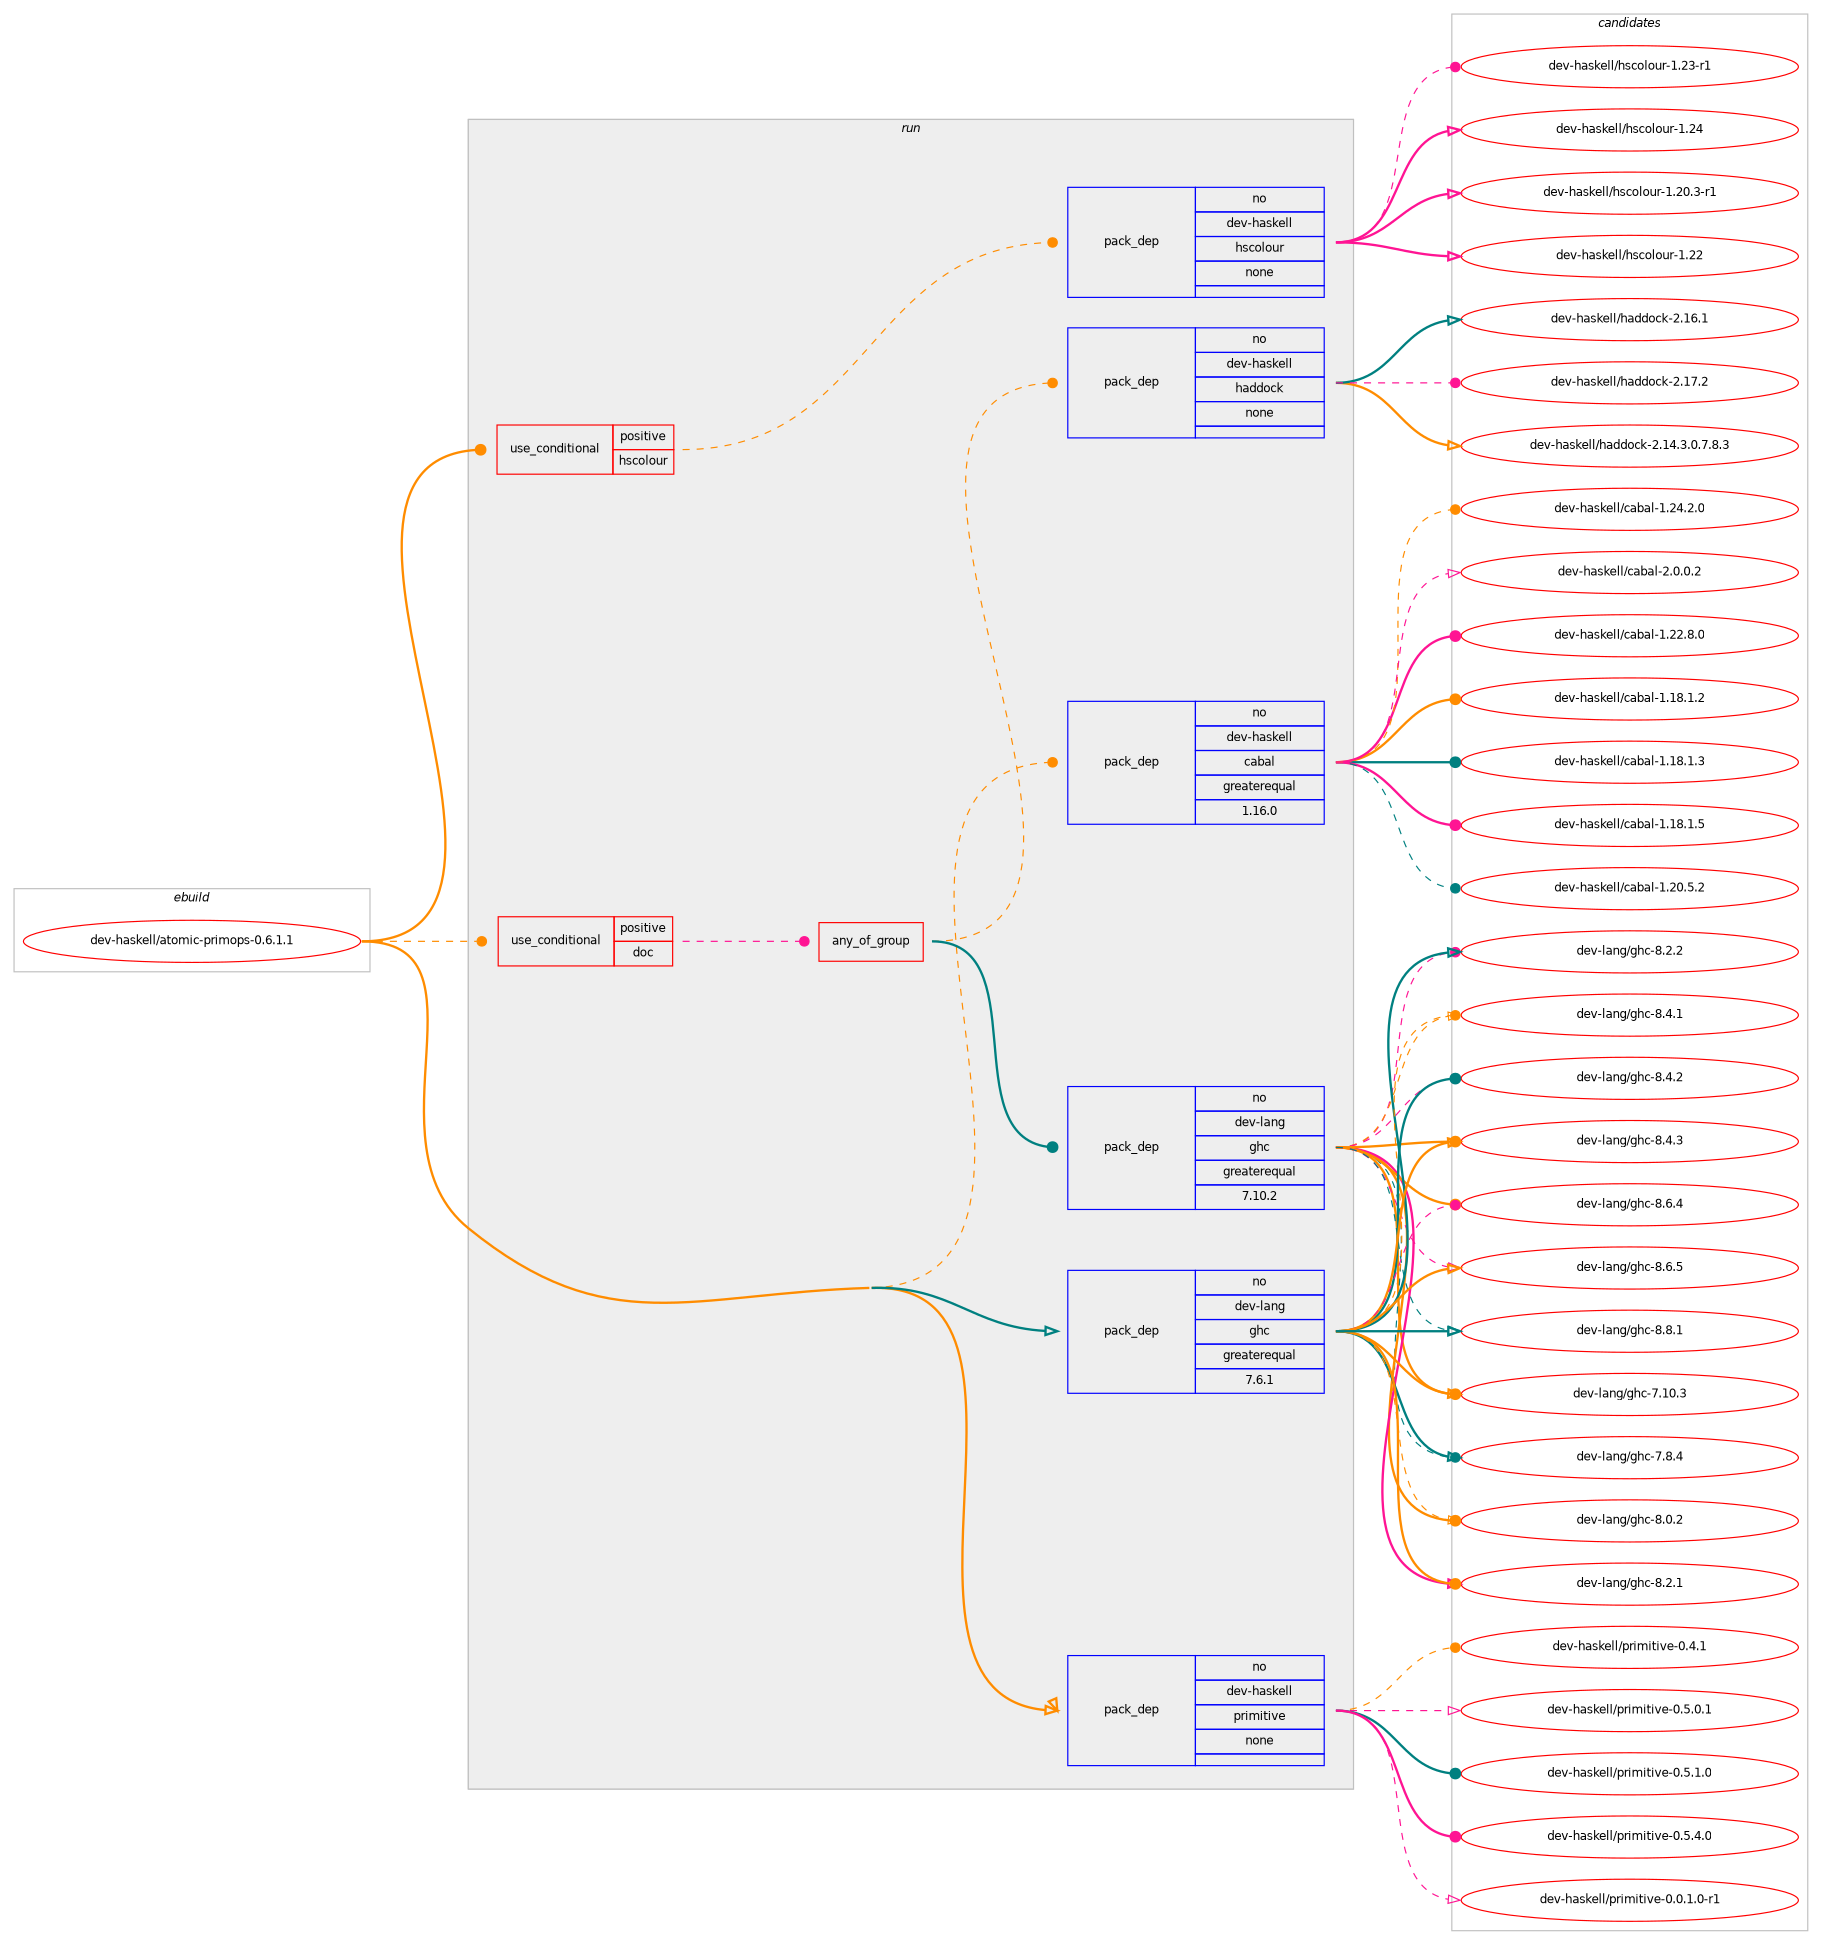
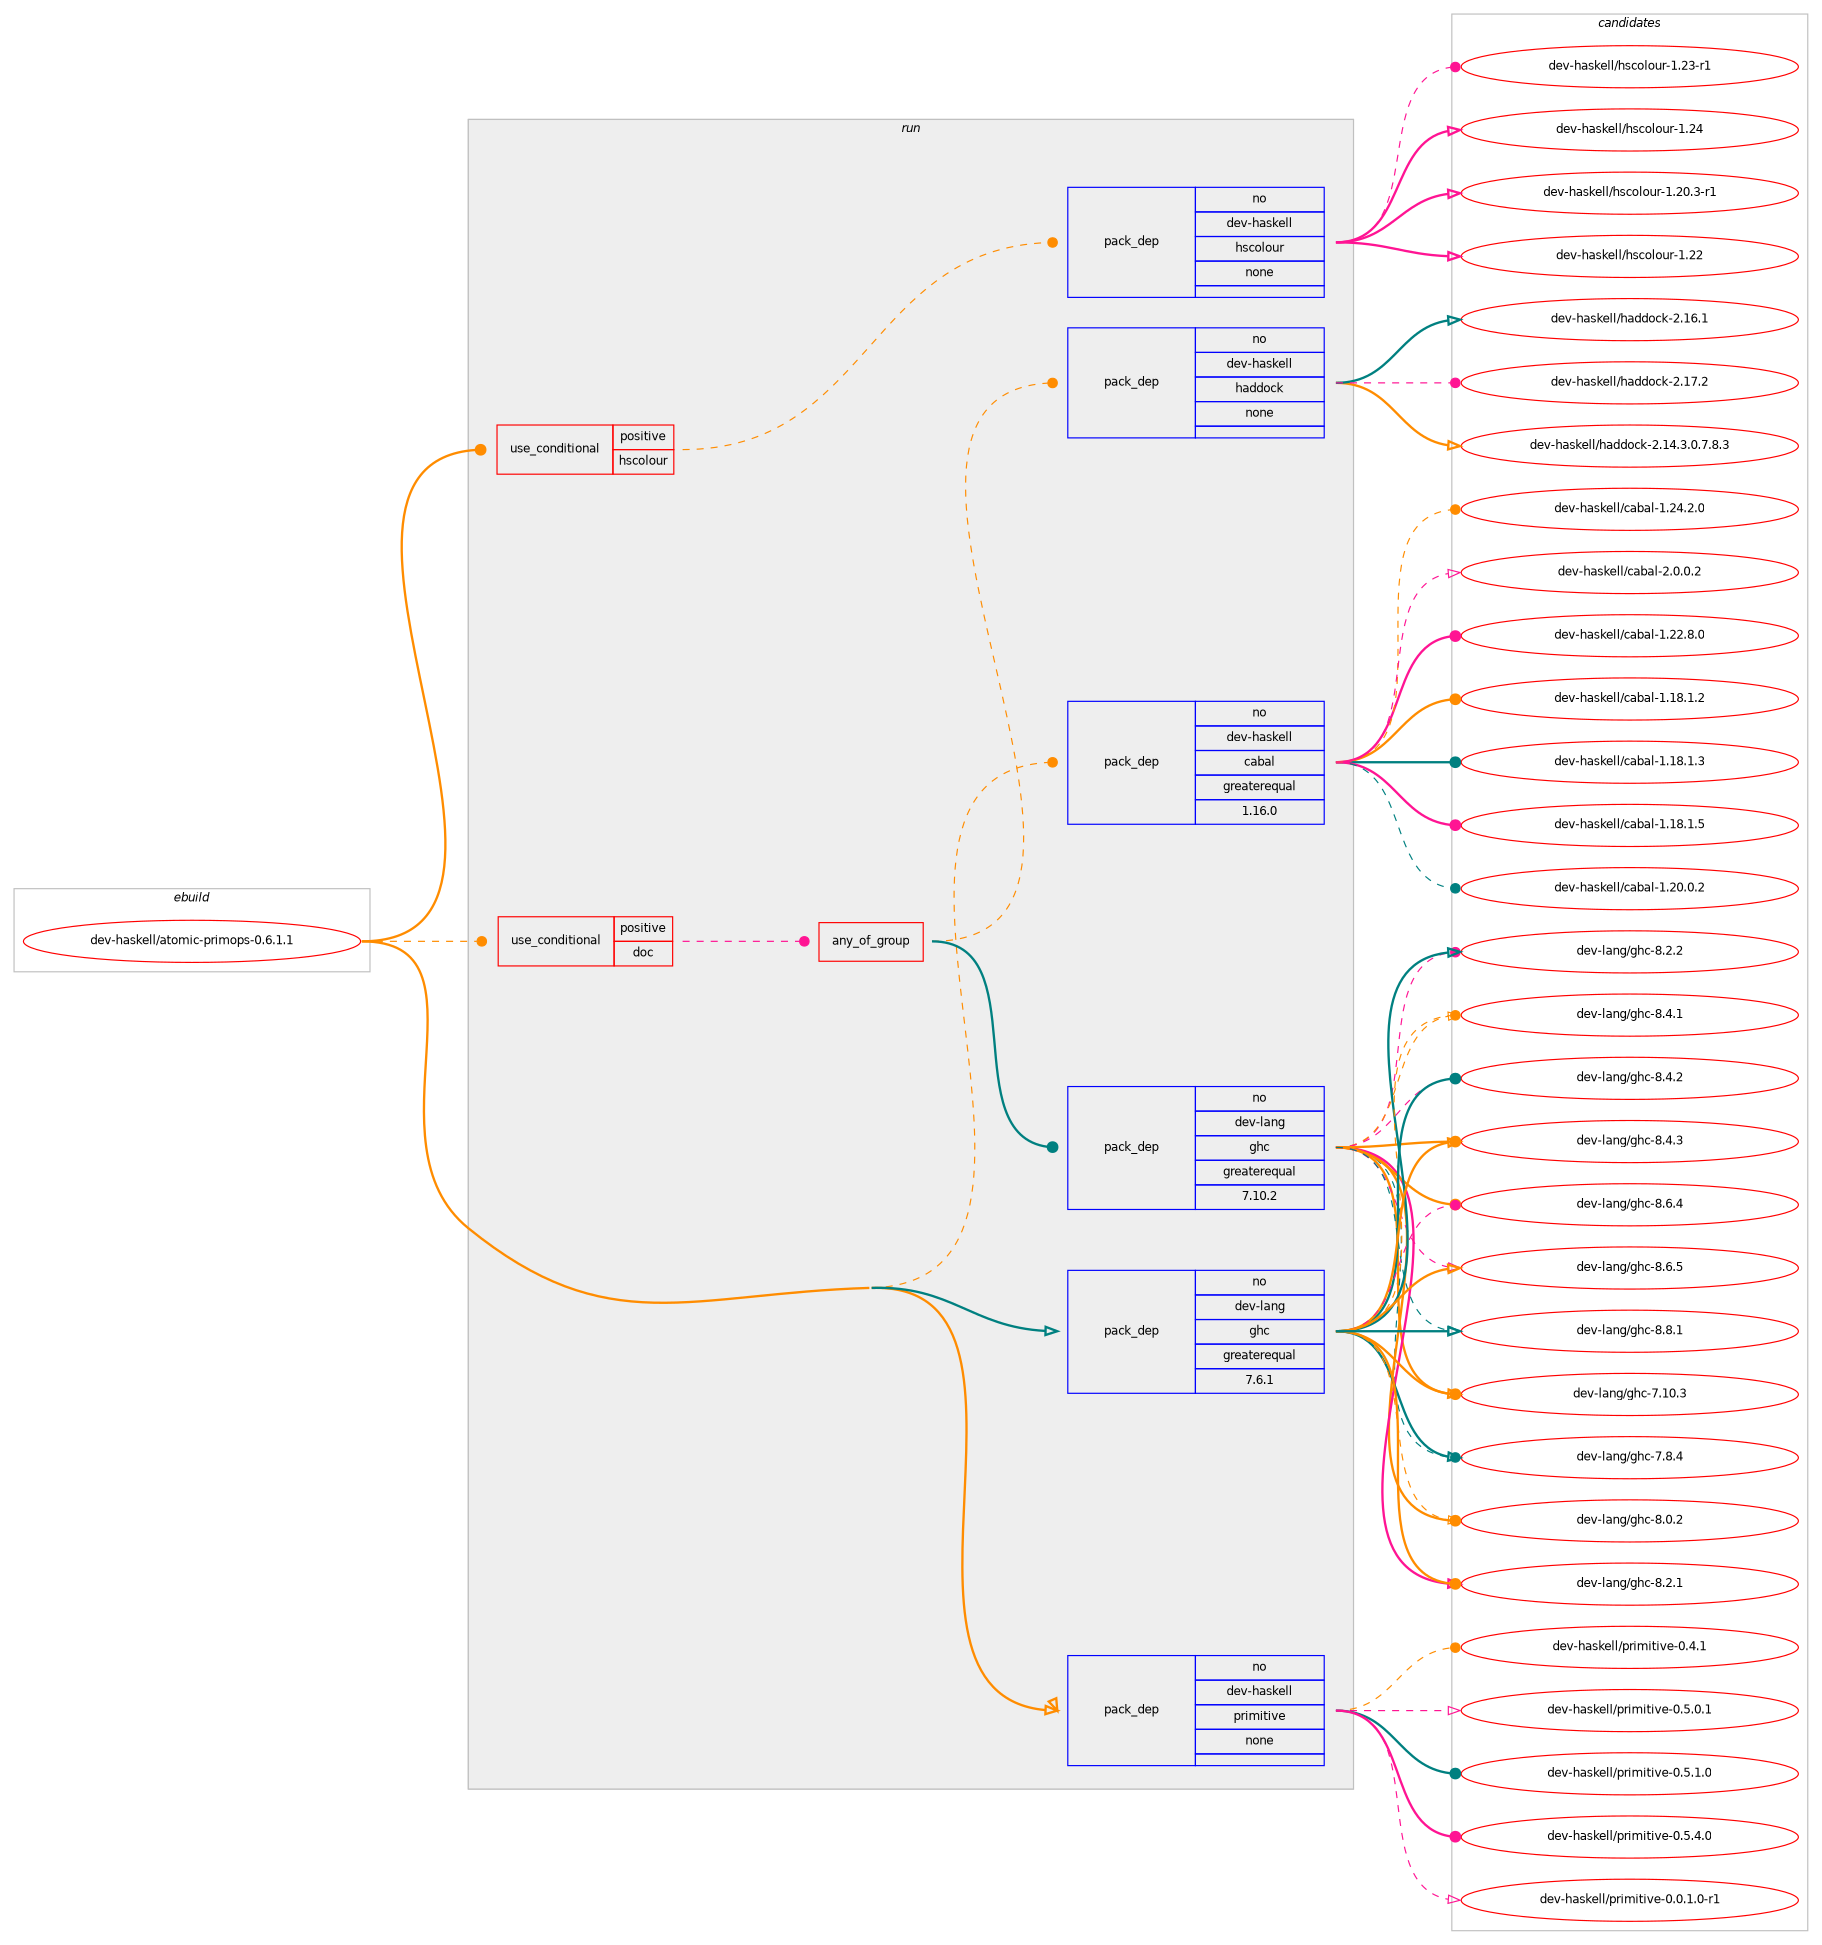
node "dev-haskell/cabal-1.20.5.2": label "dev-haskell/cabal-1.20.5.2" -> "dev-haskell/cabal-1.20.0.2"
